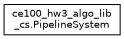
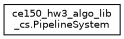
node "ce100_hw3_algo_lib _cs.PipelineSystem": label "ce100_hw3_algo_lib _cs.PipelineSystem" -> "ce150_hw3_algo_lib _cs.PipelineSystem"
